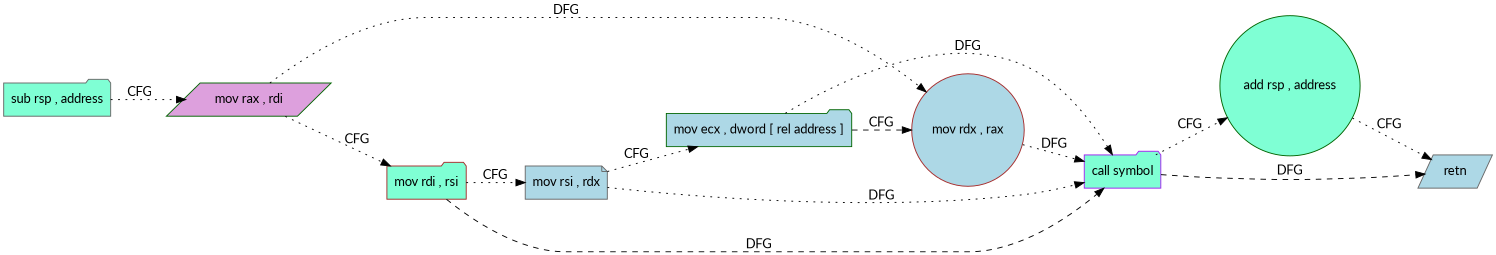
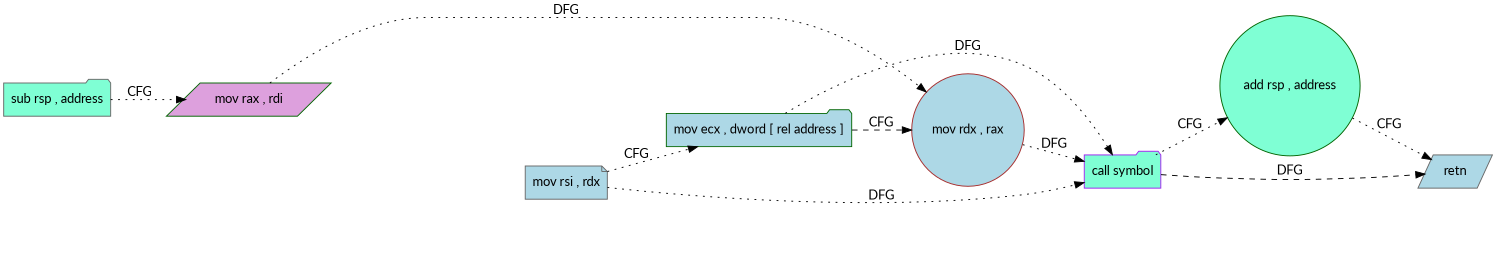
node "mov rdi , rsi": removed
